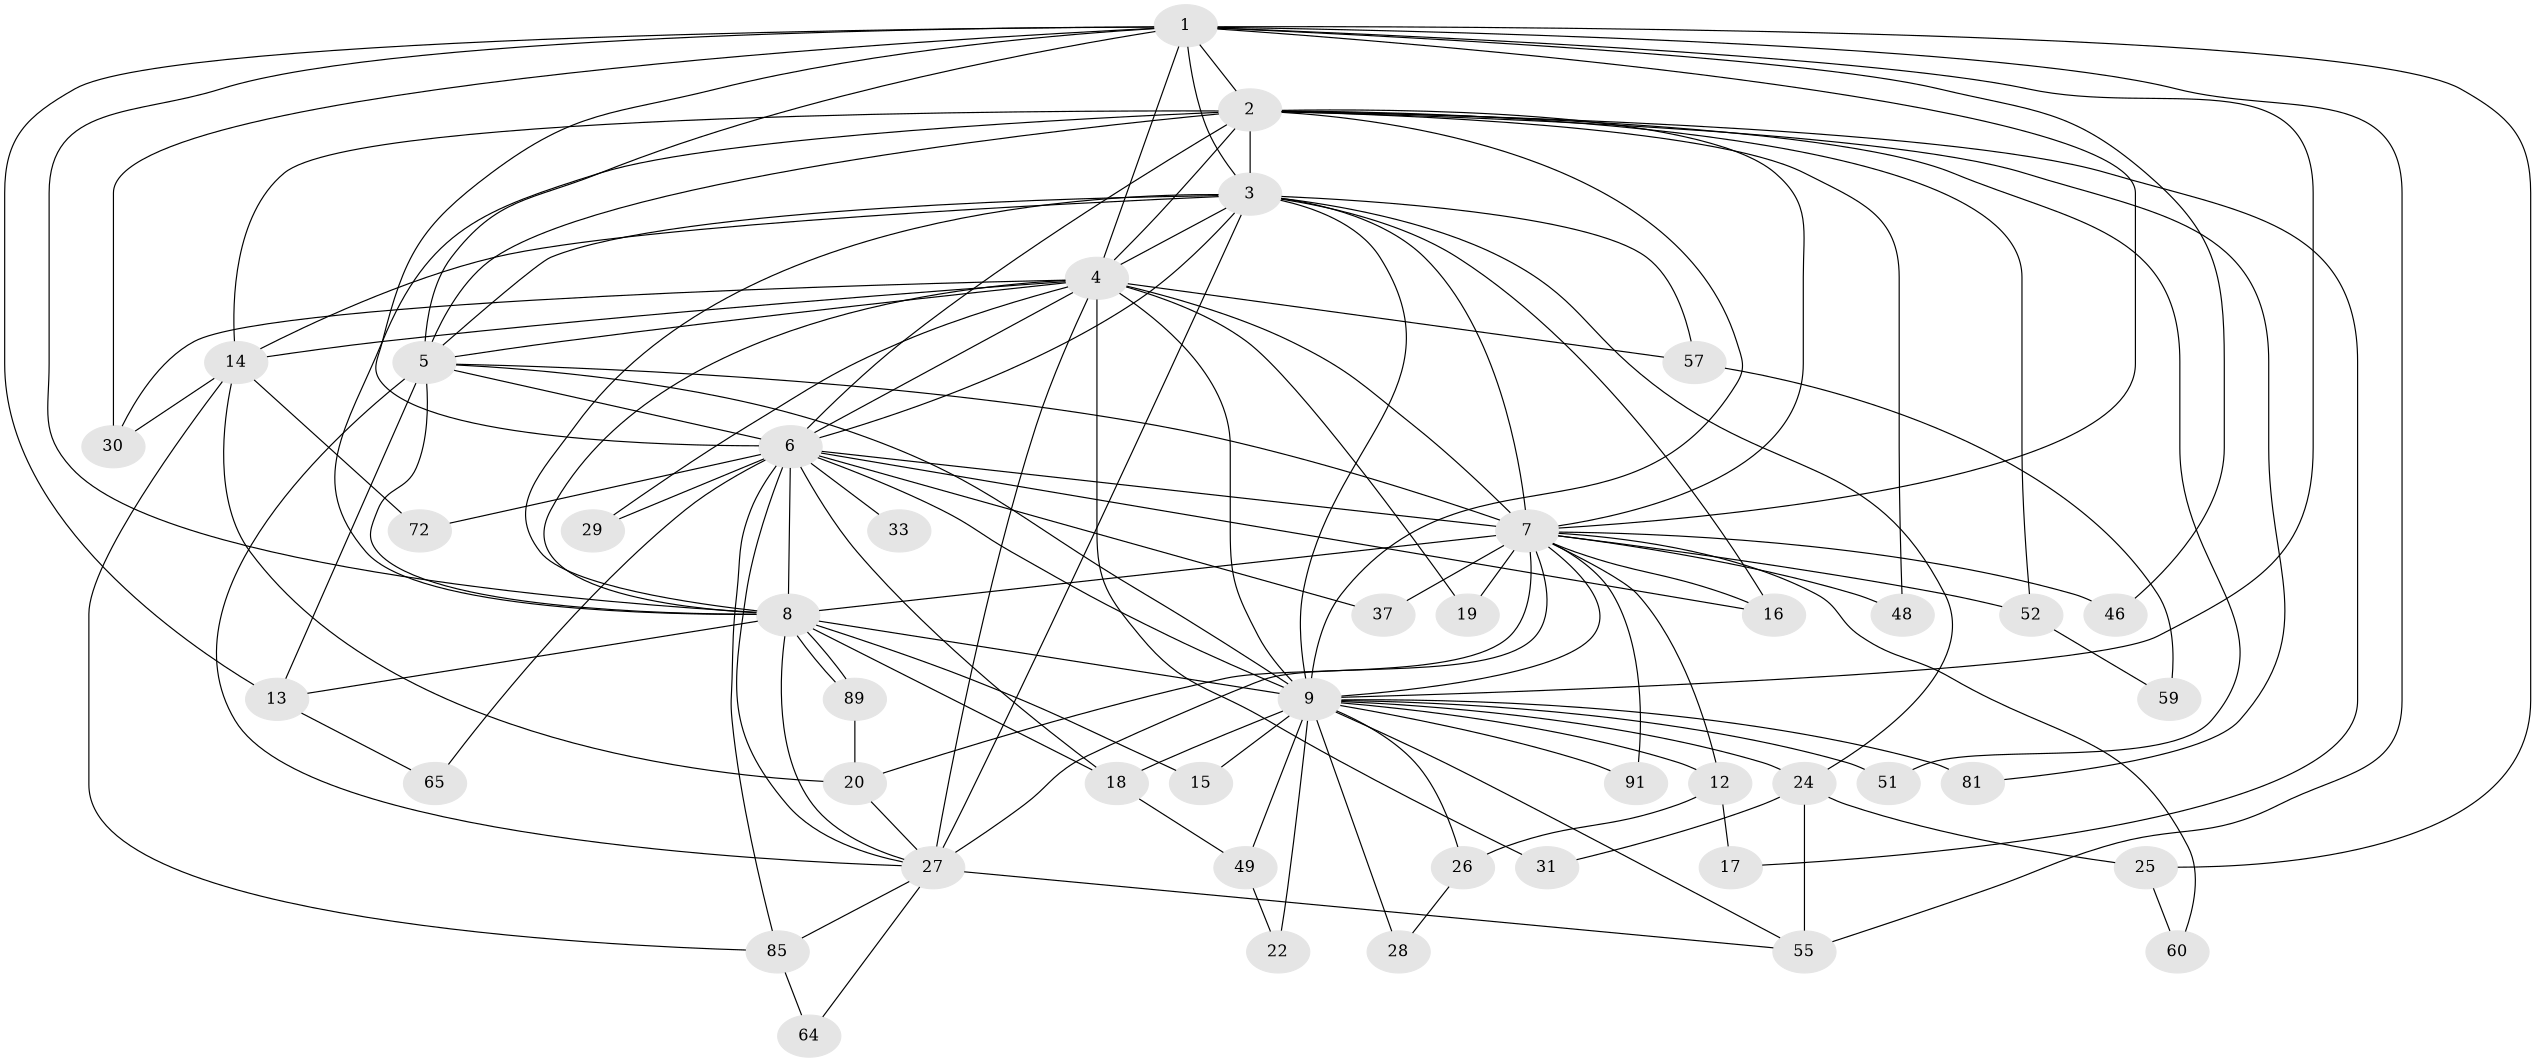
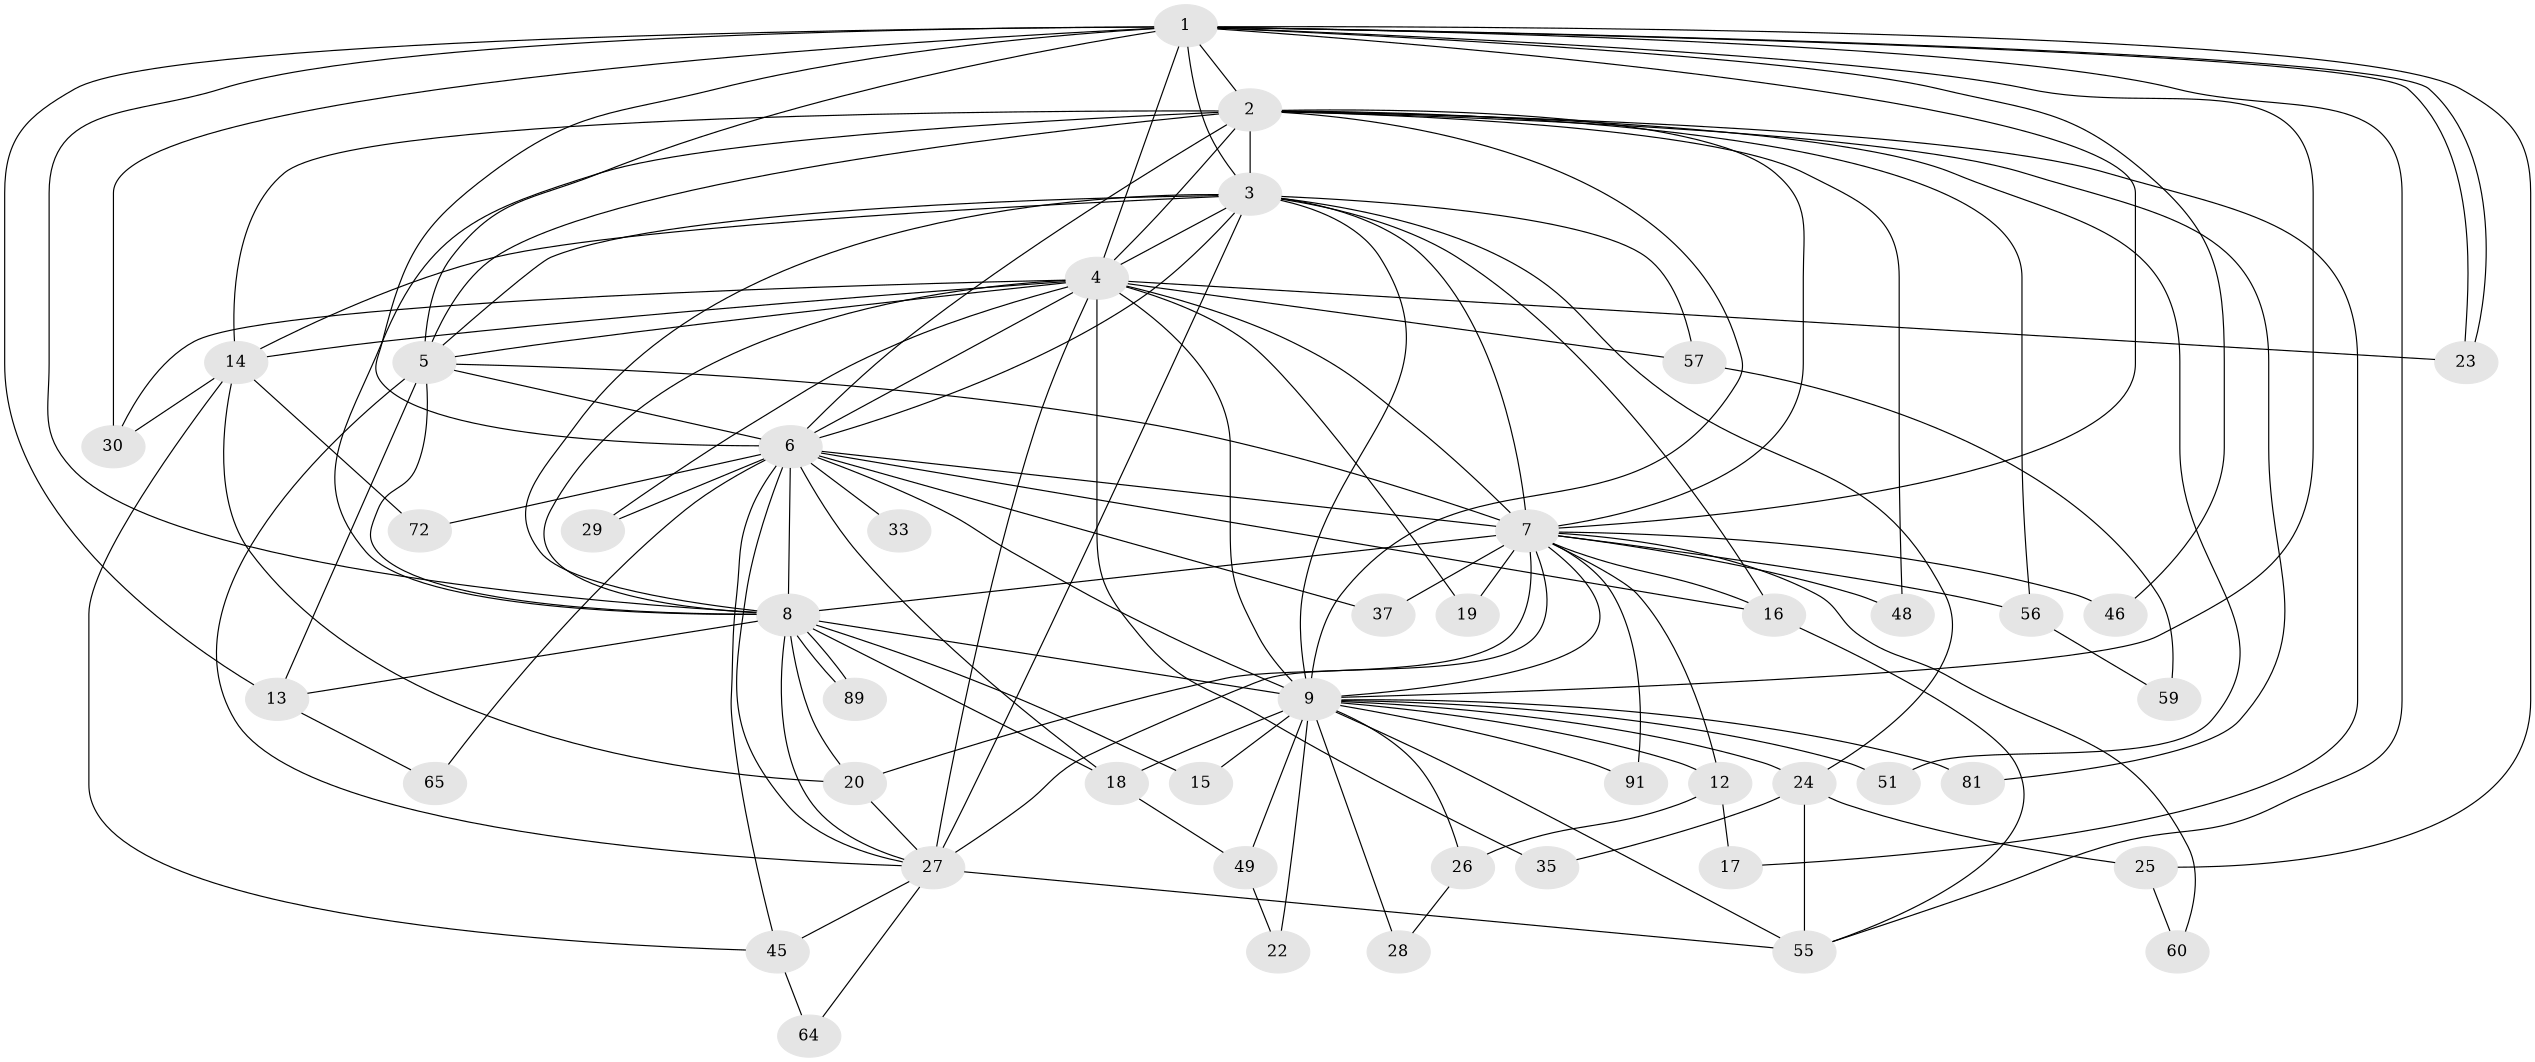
node "23": added
edge "5" -- "9": removed
node "52": label "52" -> "56"
edge "89" -- "20": now "8" -- "20"
edge "16" -- "55": added
node "31": label "31" -> "35"
node "85": label "85" -> "45"
